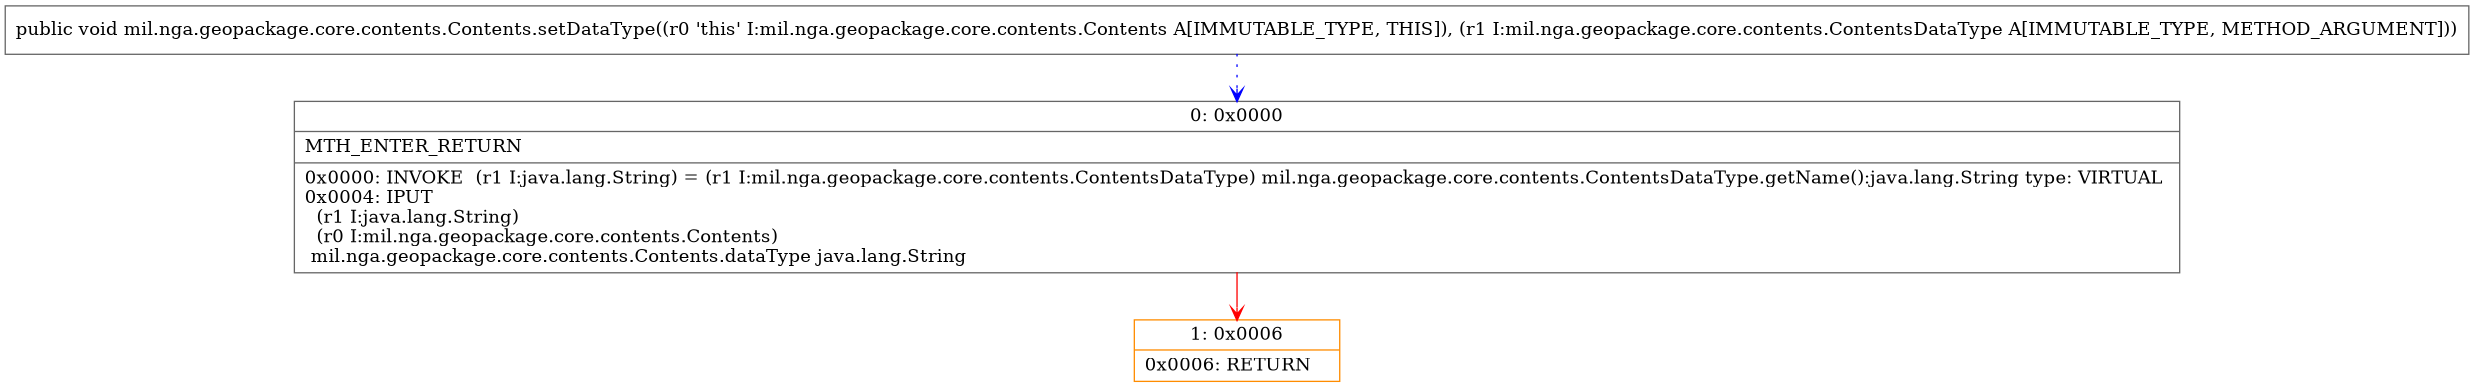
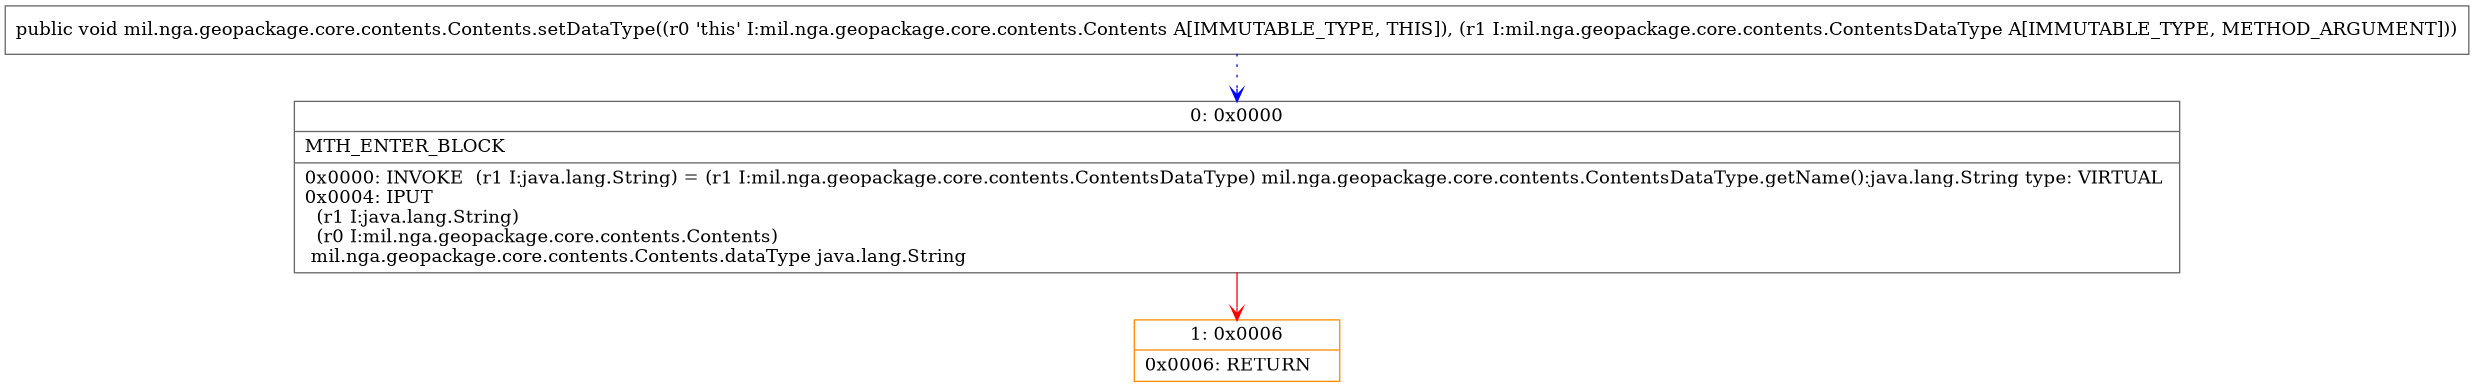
node "0: 0x0000": text "MTH_ENTER_RETURN" -> "MTH_ENTER_BLOCK"
